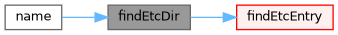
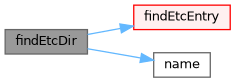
edge "name" -> "findEtcDir": reversed
